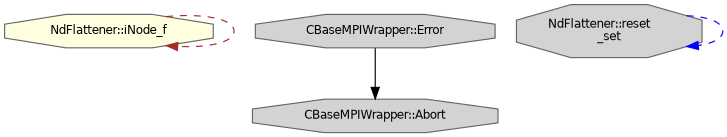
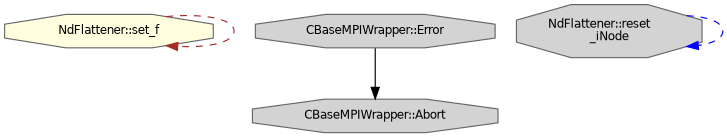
node "NdFlattener::iNode_f": label "NdFlattener::iNode_f" -> "NdFlattener::set_f"
node "NdFlattener::reset _set": label "NdFlattener::reset _set" -> "NdFlattener::reset _iNode"
